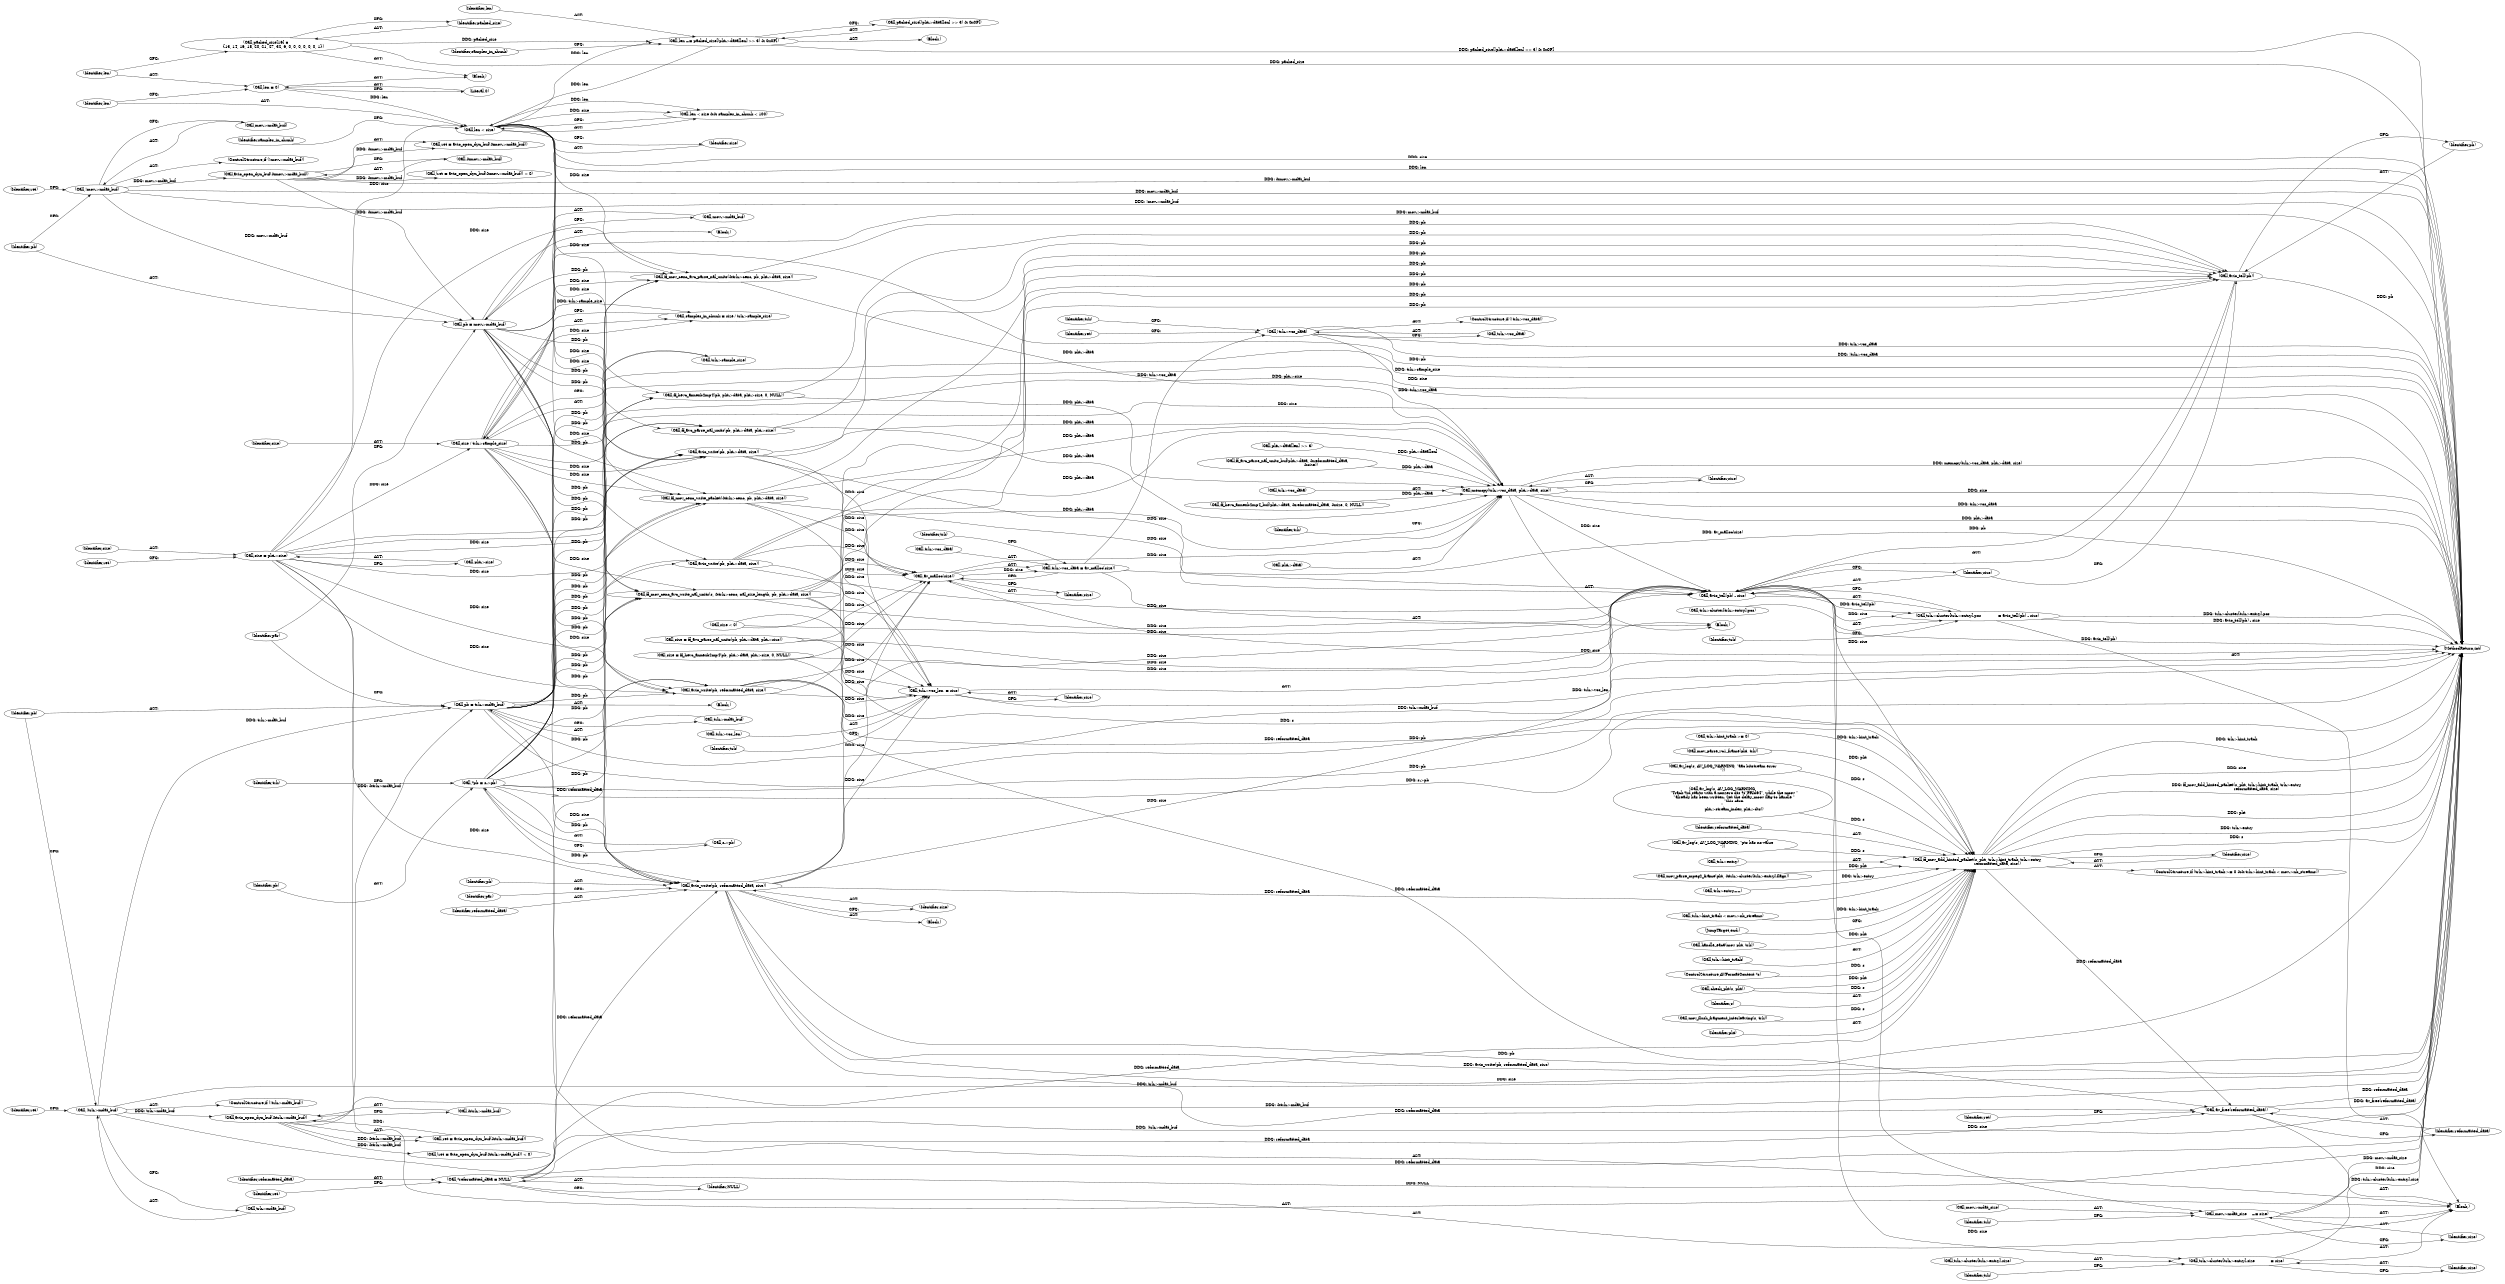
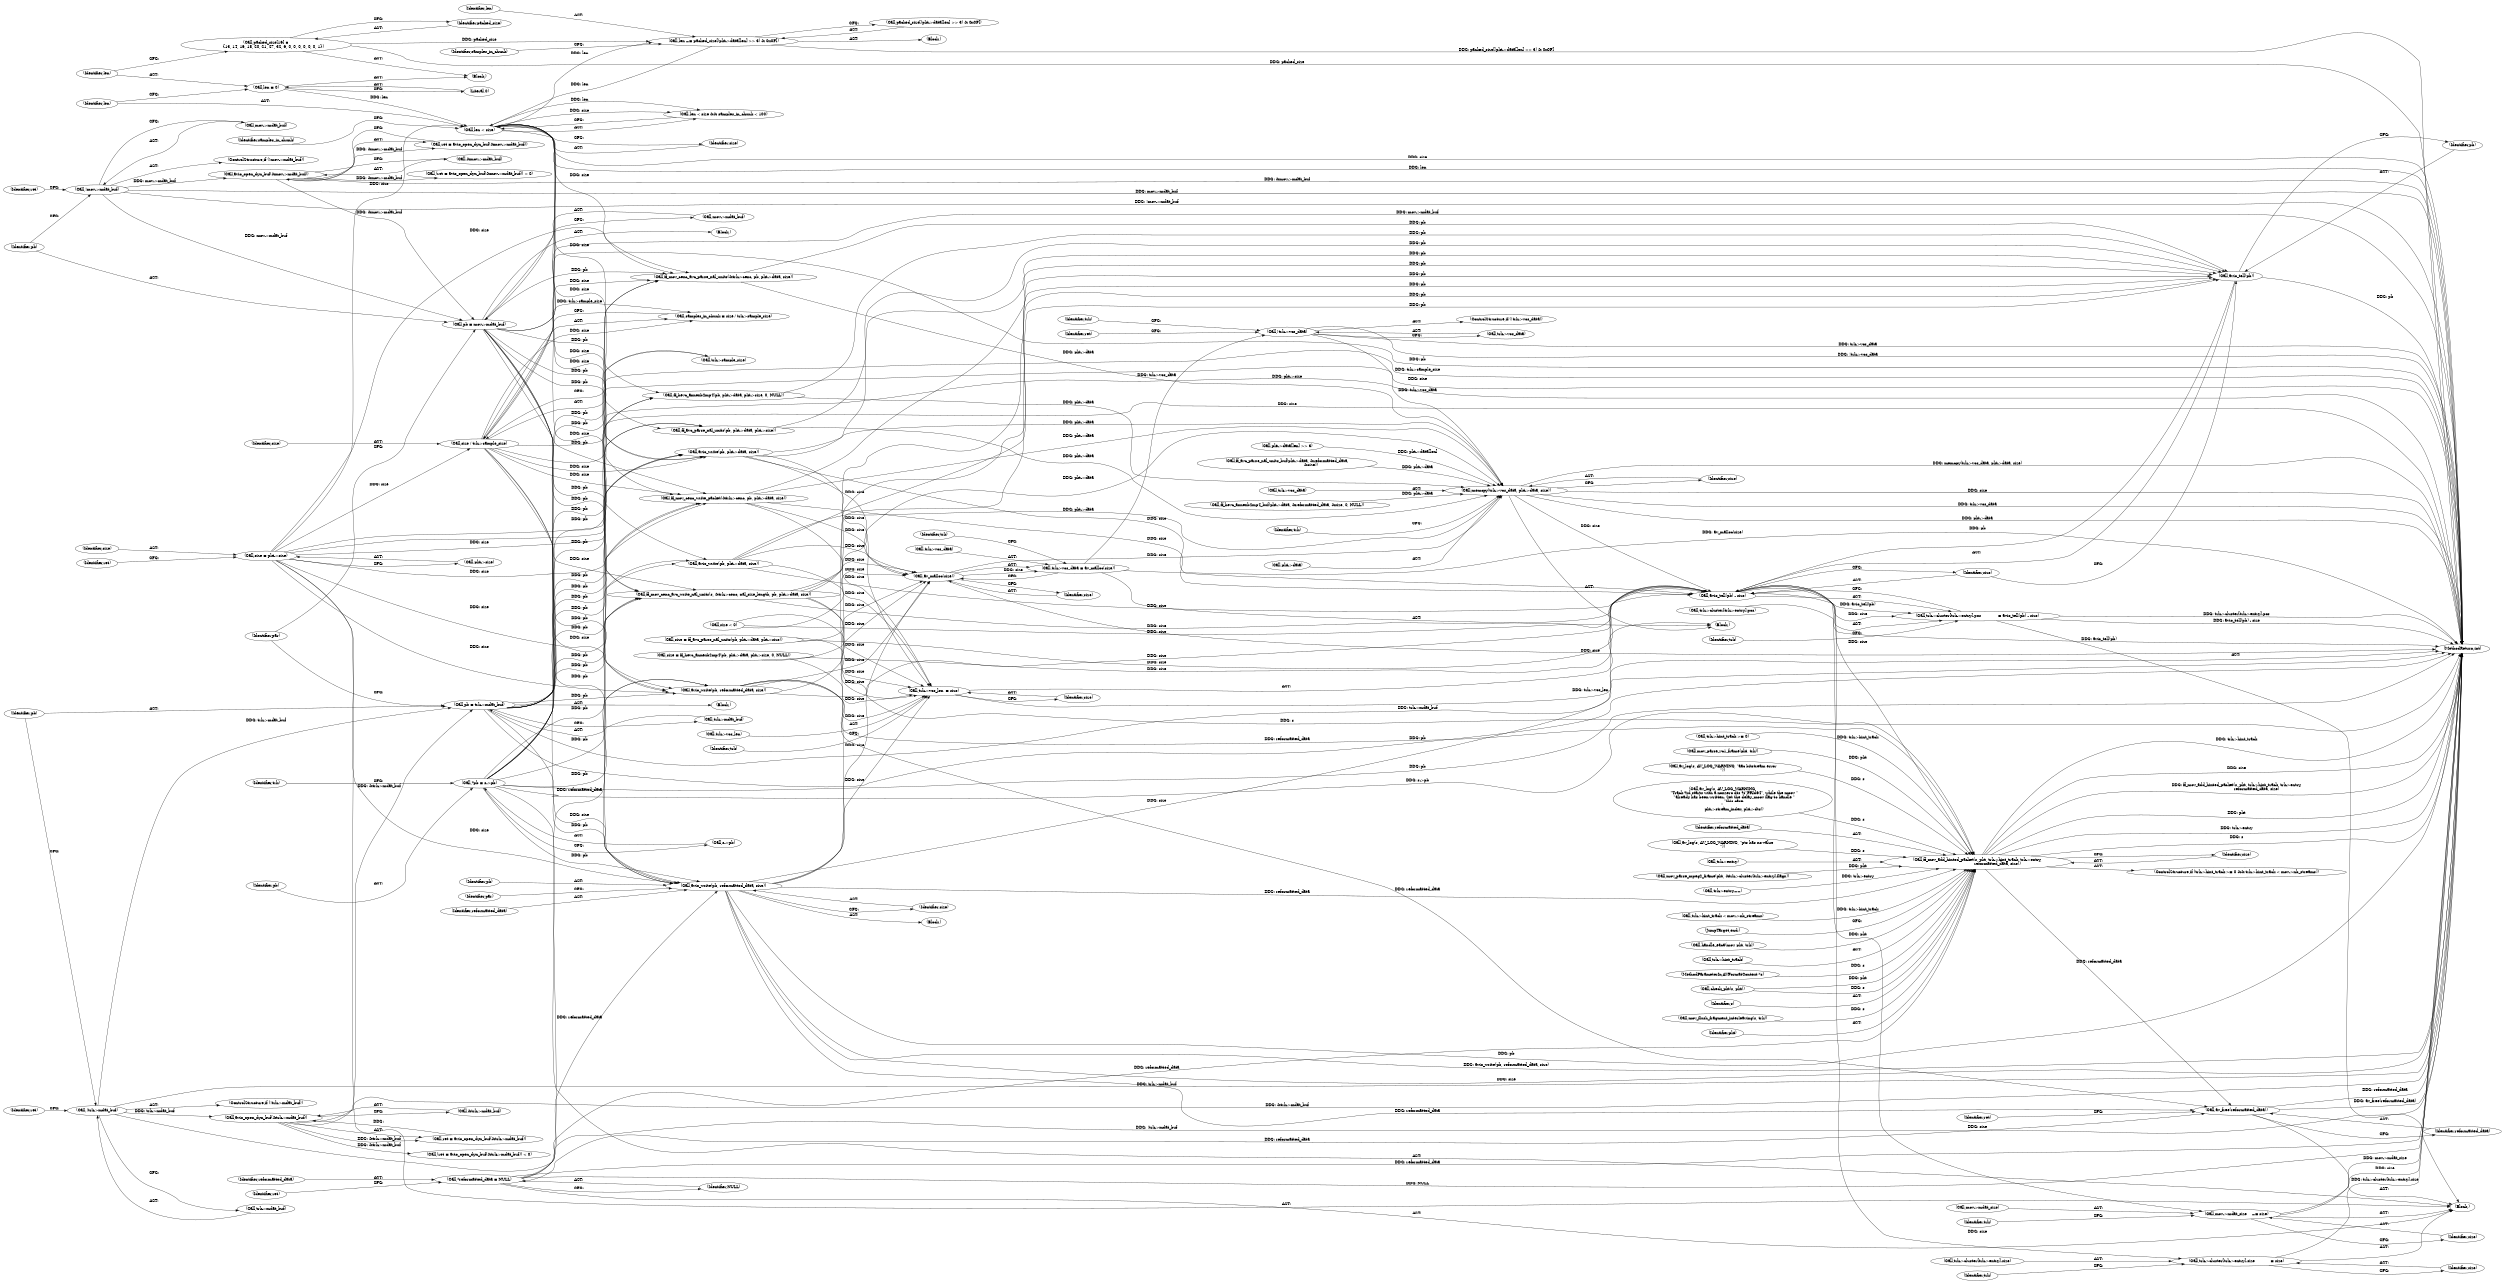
edge "(Call,ret = avio_open_dyn_buf(&mov->mdat_buf))" -> "(Call,avio_open_dyn_buf(&mov->mdat_buf))": added, label "CFG:"
node "(ControlStructure,AVFormatContext *s)": label "(ControlStructure,AVFormatContext *s)" -> "(MethodParameterIn,AVFormatContext *s)"
